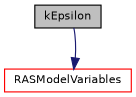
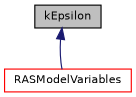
edge "kEpsilon" -> "RASModelVariables": reversed
